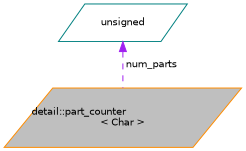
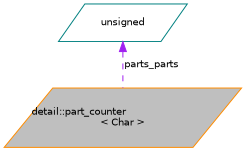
edge "detail::part_counter < Char >" -> "unsigned": label " num_parts" -> " parts_parts"
